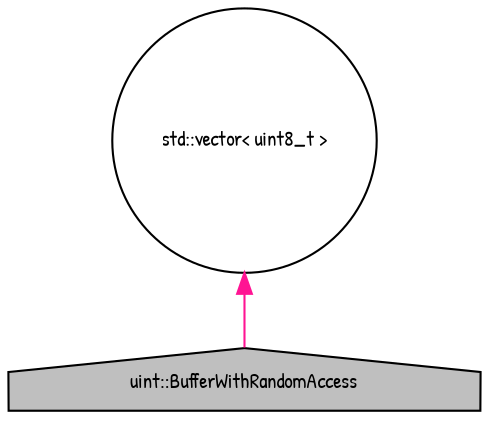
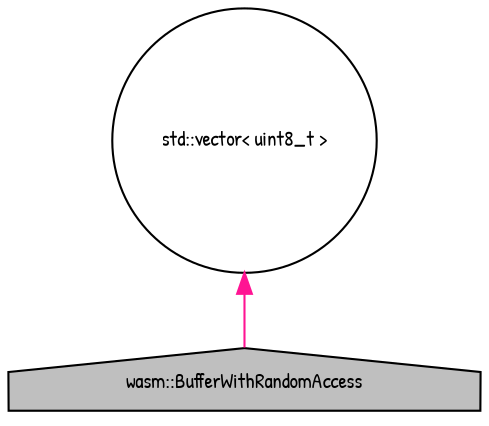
node "uint::BufferWithRandomAccess": label "uint::BufferWithRandomAccess" -> "wasm::BufferWithRandomAccess"
